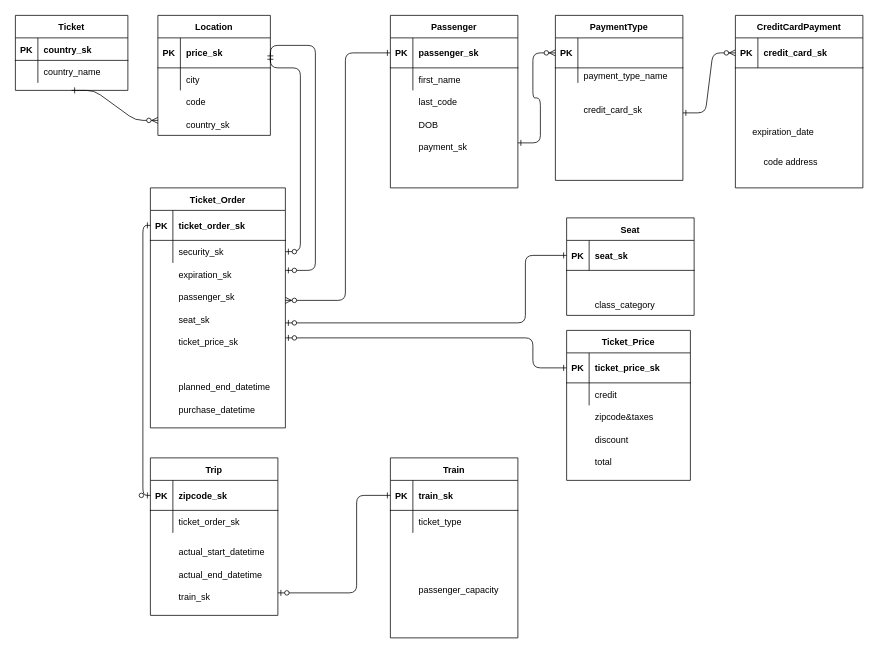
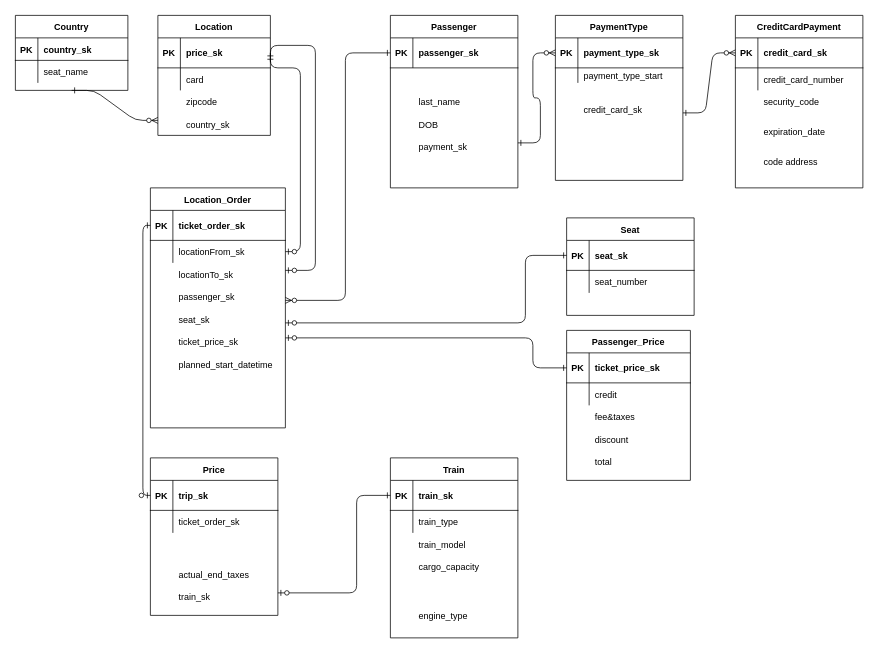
node "Ticket": label "Ticket" -> "Country"
node "payment_type_sk": added
node "country_name": label "country_name" -> "seat_name"
node "payment_type_name": label "payment_type_name" -> "payment_type_start"
node "first_name": removed
node "credit_card_number": added
node "city": label "city" -> "card"
node "code": label "code" -> "zipcode"
node "last_code": label "last_code" -> "last_name"
node "security_code": added
node "expiration_date": moved (799, 132) -> (810, 132)
node "Ticket_Order": label "Ticket_Order" -> "Location_Order"
node "security_sk": label "security_sk" -> "locationFrom_sk"
node "expiration_sk": label "expiration_sk" -> "locationTo_sk"
node "seat_number": added
node "class_category": removed
node "Ticket_Price": label "Ticket_Price" -> "Passenger_Price"
node "planned_start_datetime": added
node "planned_end_datetime": removed
node "purchase_datetime": removed
node "zipcode&taxes": label "zipcode&taxes" -> "fee&taxes"
node "Trip": label "Trip" -> "Price"
node "zipcode_sk": label "zipcode_sk" -> "trip_sk"
node "ticket_type": label "ticket_type" -> "train_type"
node "train_model": added
node "actual_start_datetime": removed
node "cargo_capacity": added
node "actual_end_datetime": label "actual_end_datetime" -> "actual_end_taxes"
node "passenger_capacity": removed
node "engine_type": added
